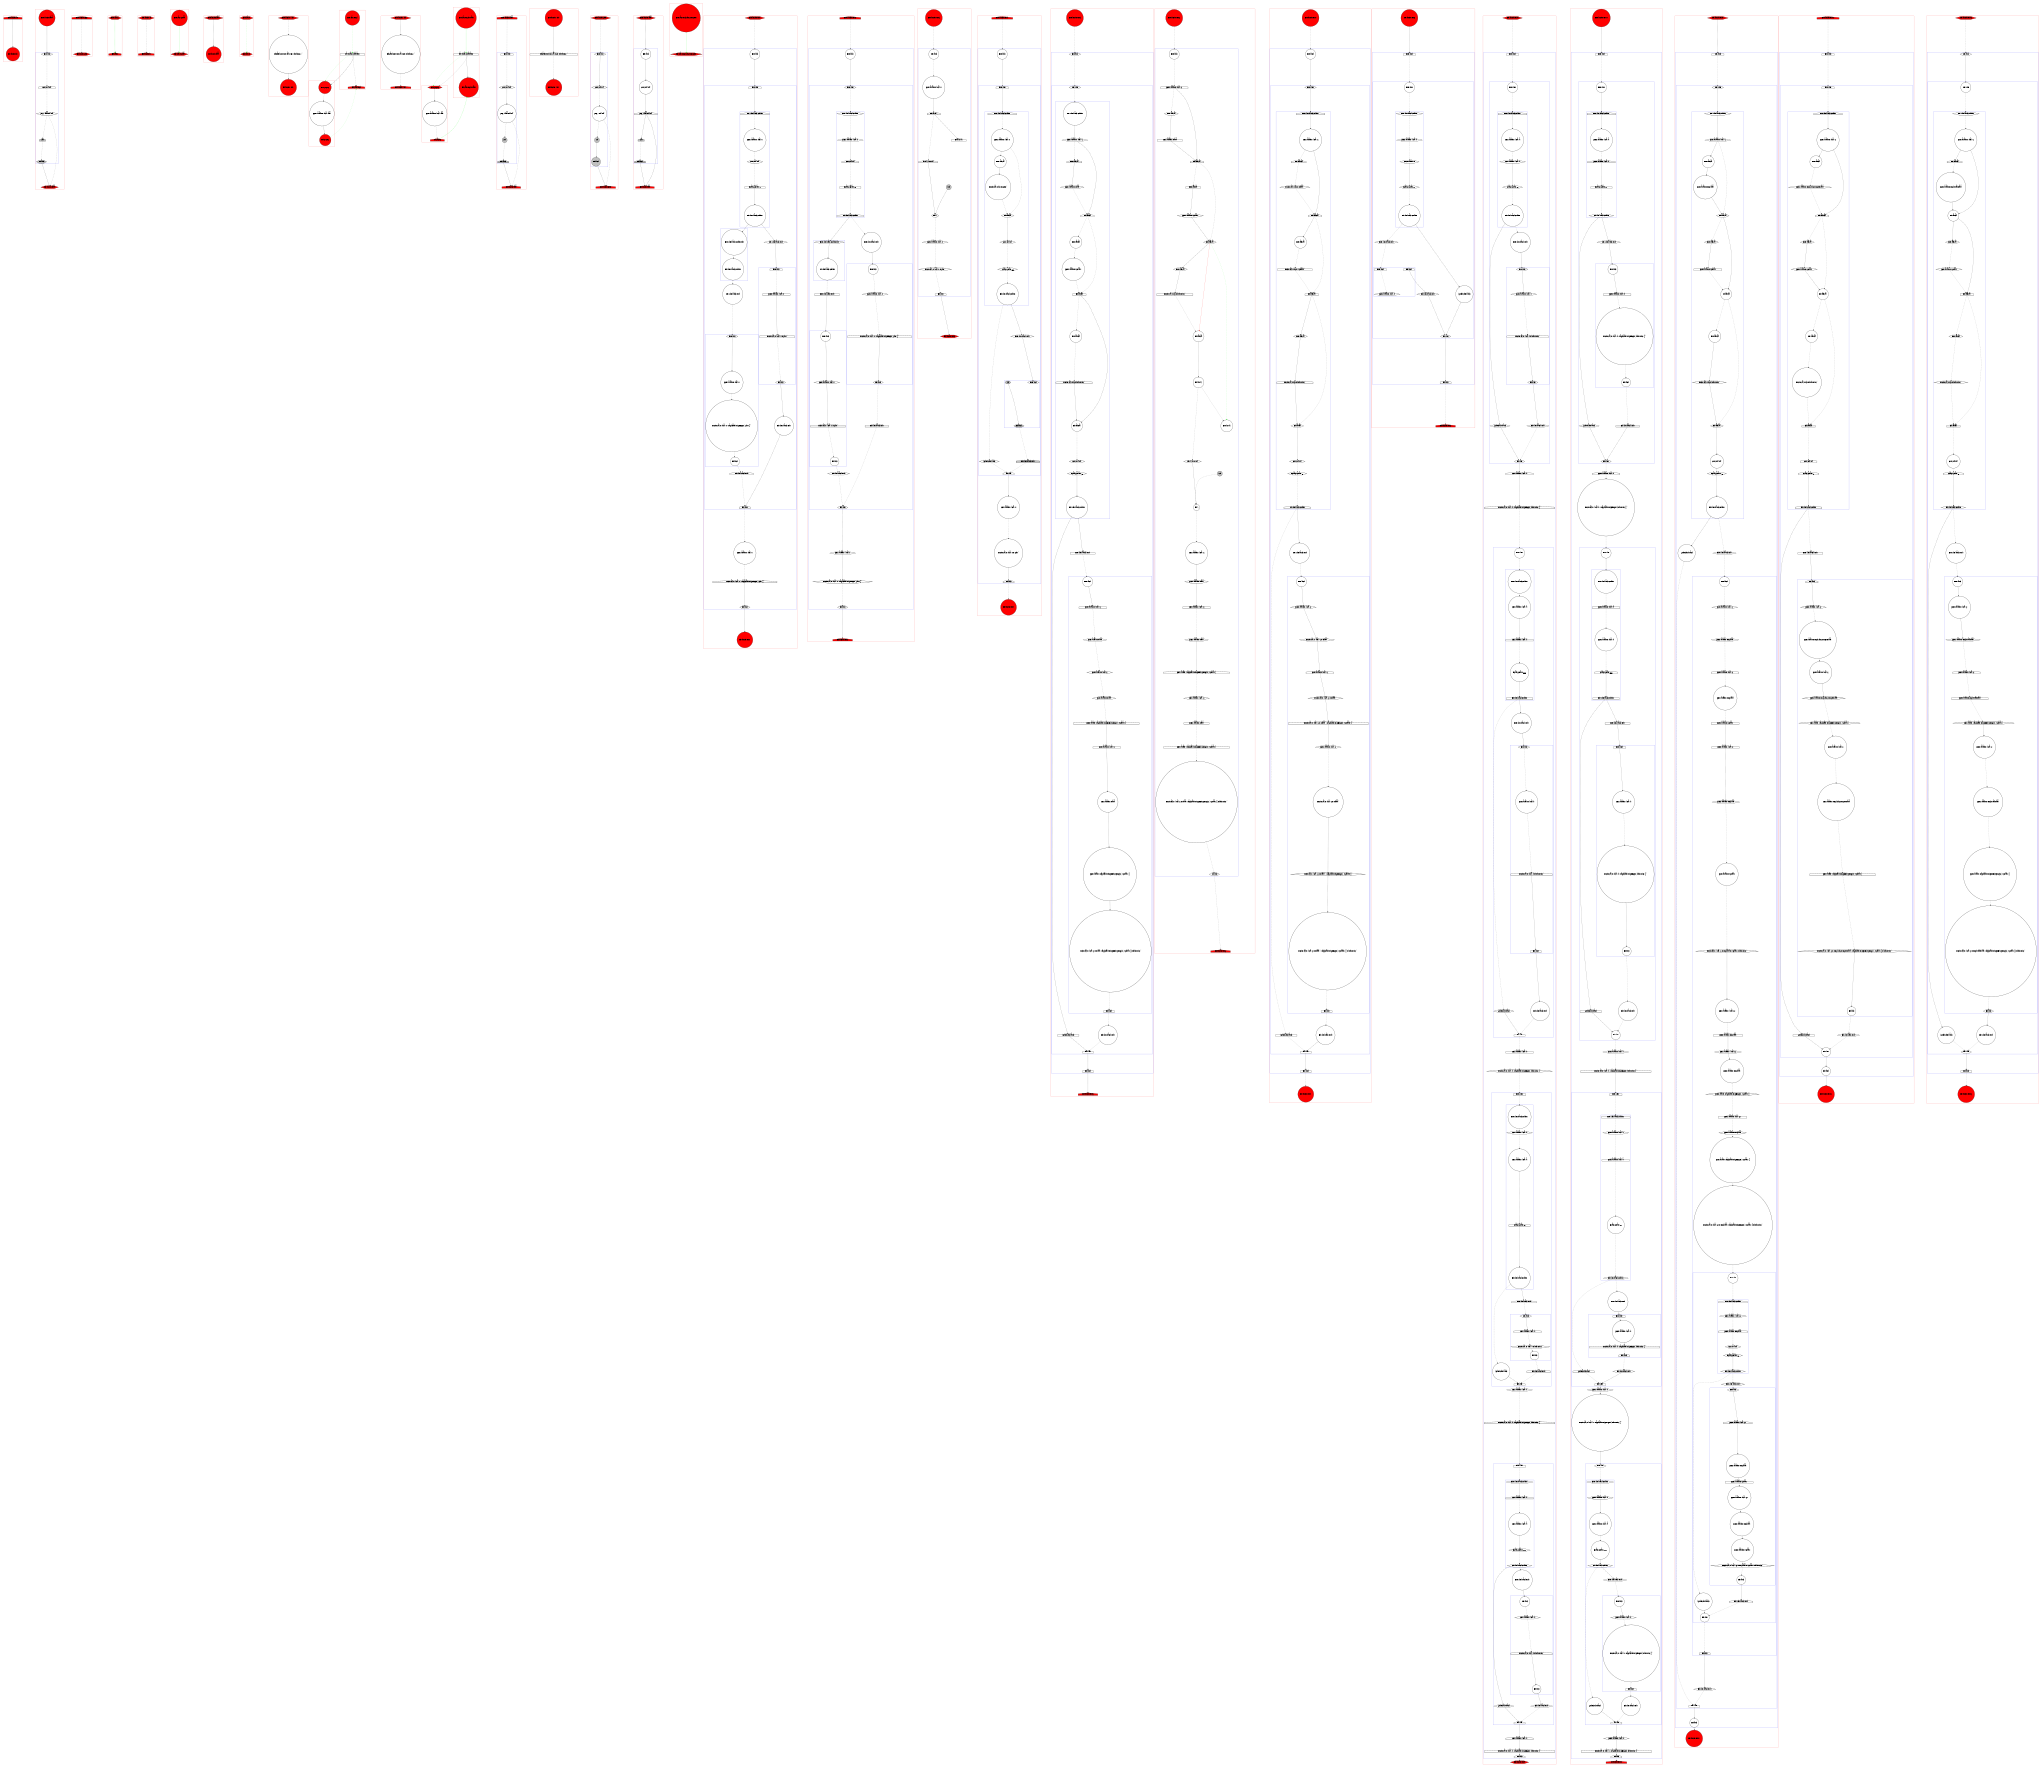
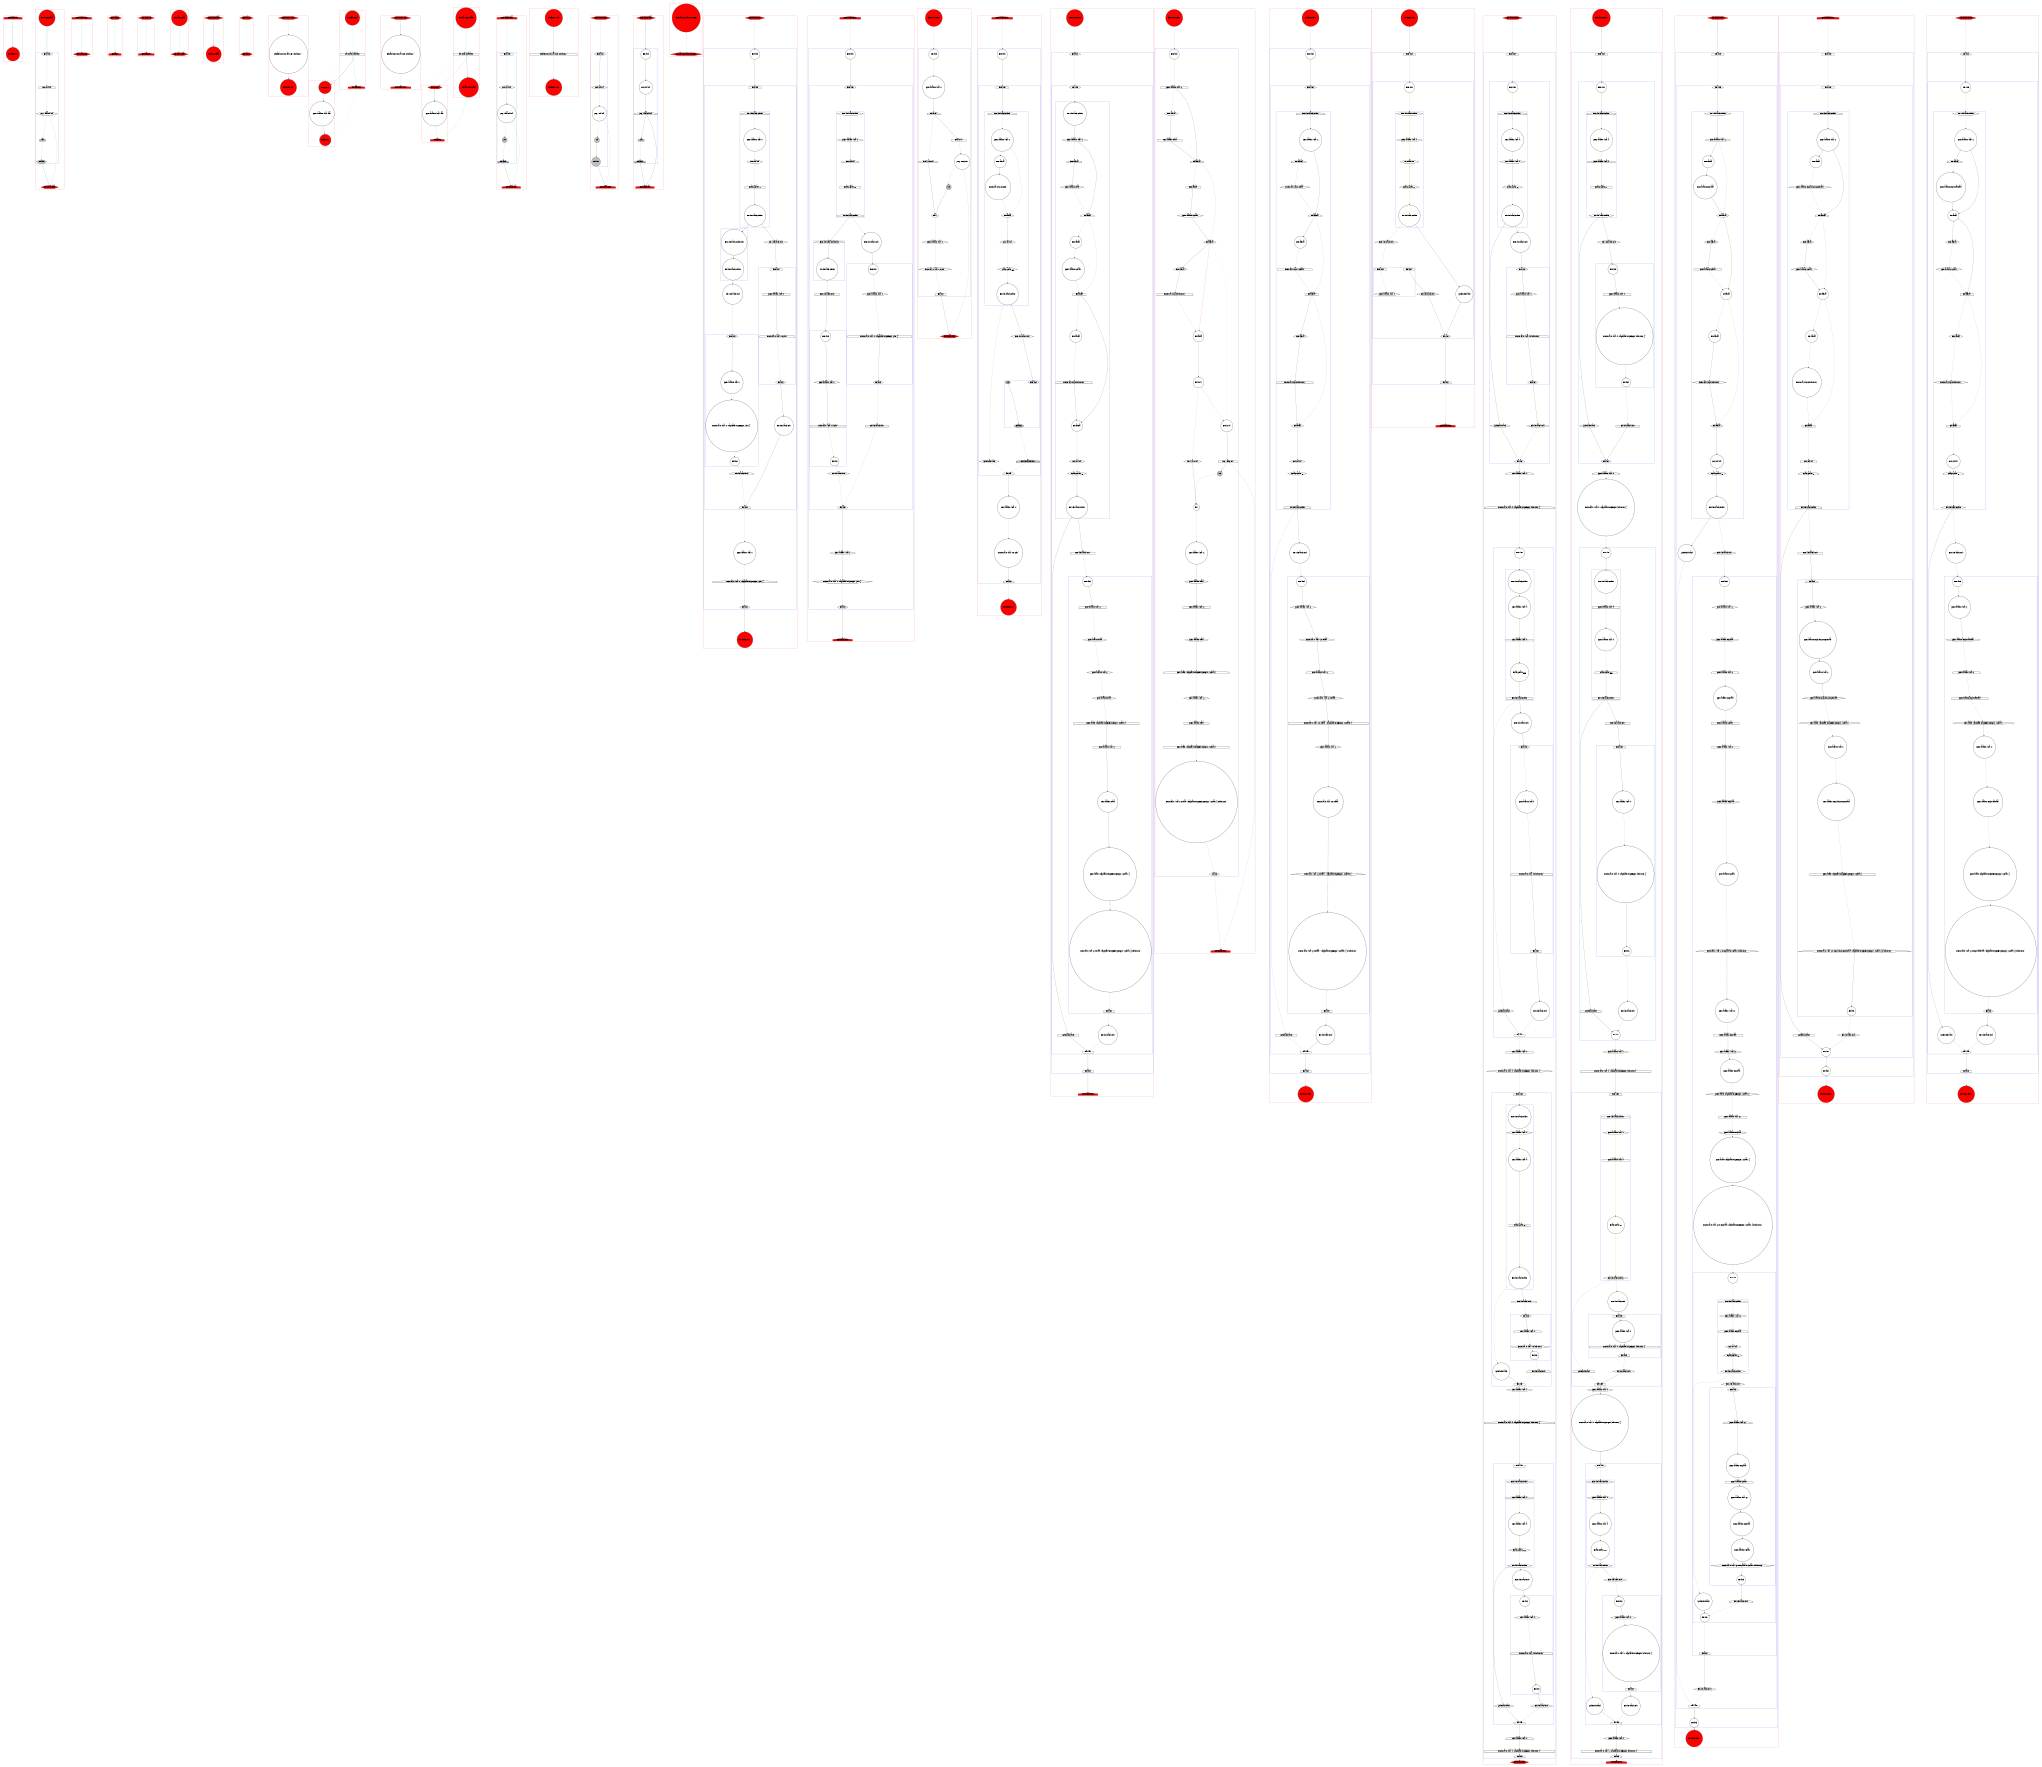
node "Jump: ^test_3 Unit": added
node "Const: Boolean(true)": label "Const: Boolean(true)" -> "Int: Boolean(true)"
node "Jump: ^test_6 Unit": added
